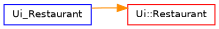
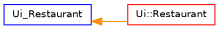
edge "Ui_Restaurant" -> "Ui::Restaurant": reversed
